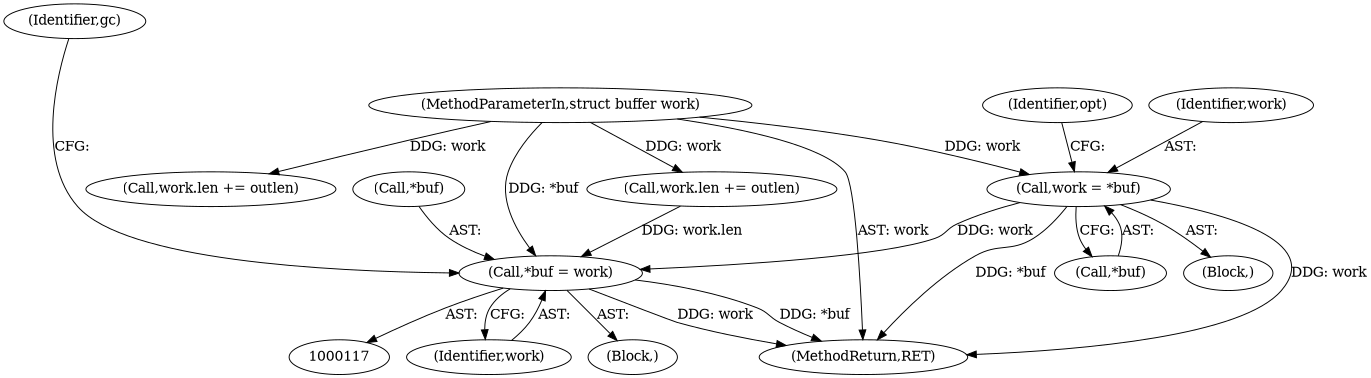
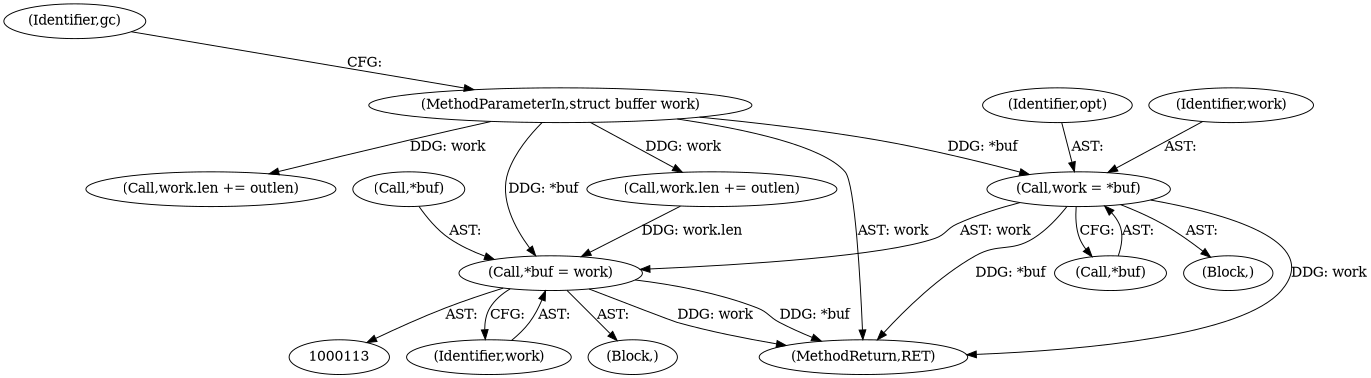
edge "(MethodParameterIn,struct buffer work)" -> "(Call,work = *buf)": label "DDG: work" -> "DDG: *buf"
edge "(Identifier,opt)" -> "(Call,work = *buf)": label "CFG: " -> "AST: "
edge "(Call,work = *buf)" -> "(Call,*buf = work)": label "DDG: work" -> "AST: work"
edge "(Identifier,gc)" -> "(Call,*buf = work)": now "(Identifier,gc)" -> "(MethodParameterIn,struct buffer work)"
node "1000117": label "1000117" -> "1000113"
